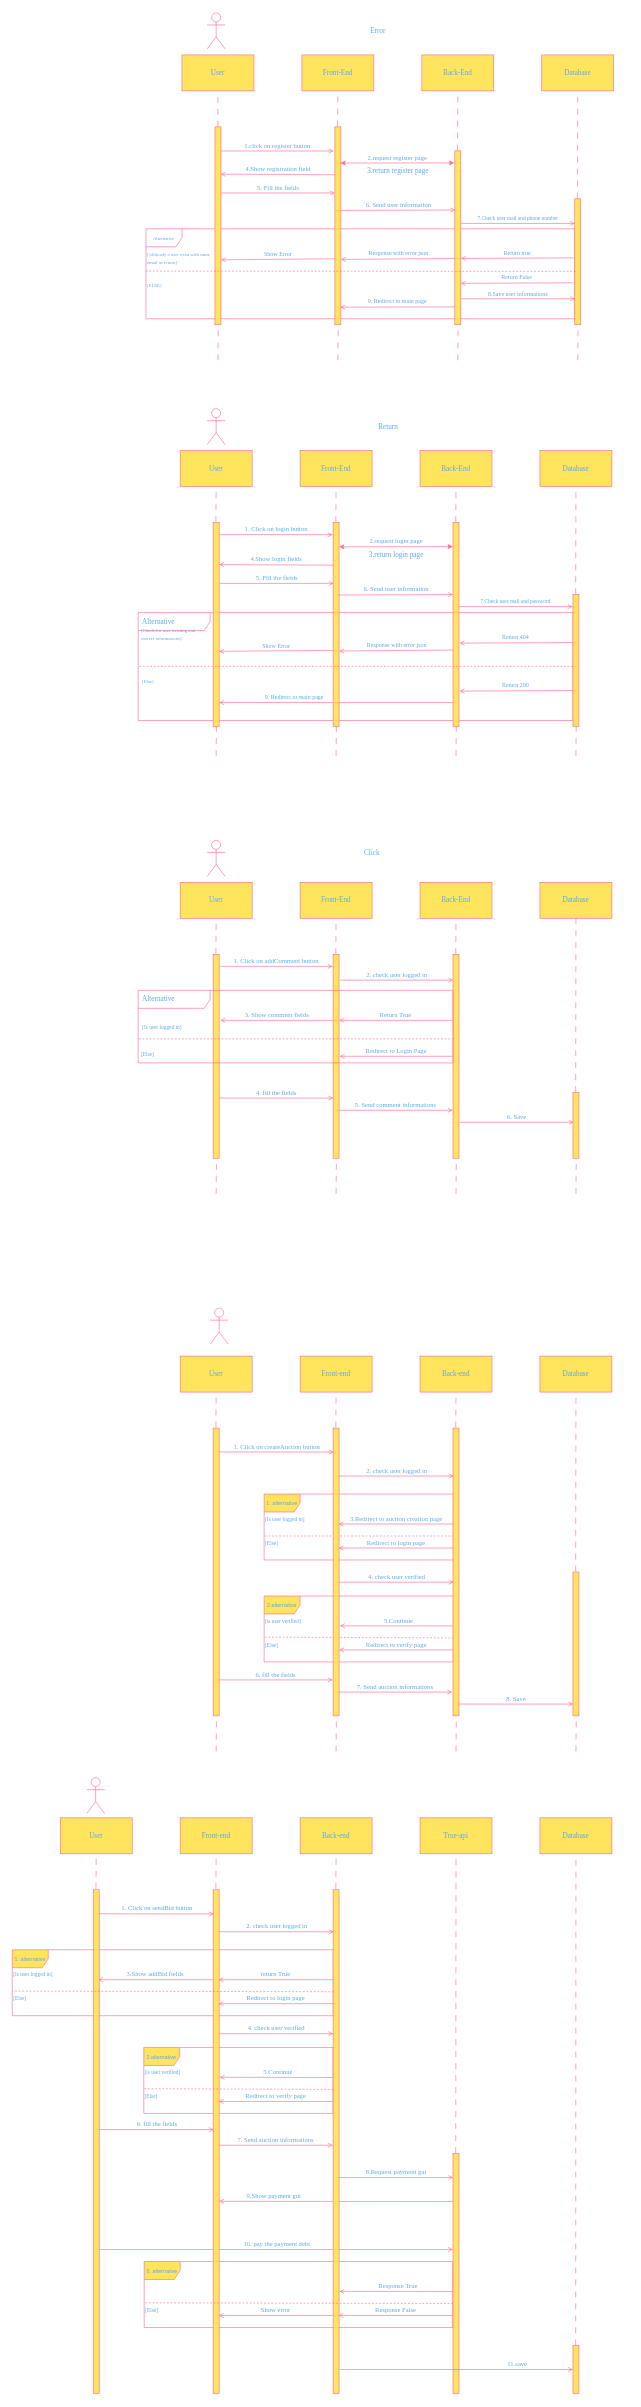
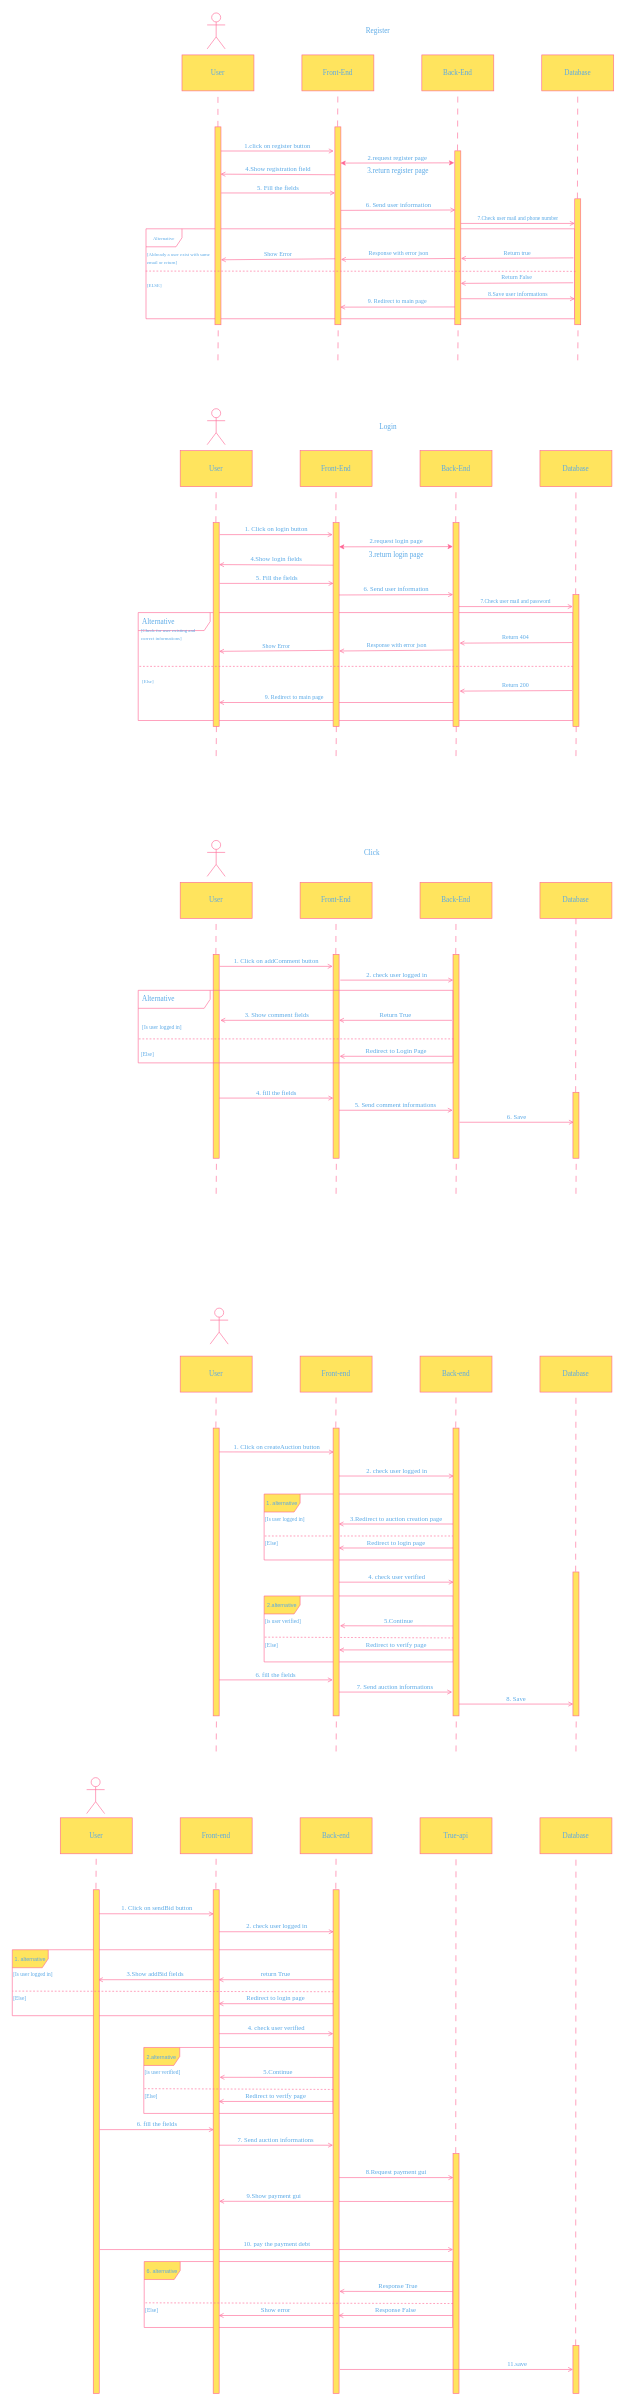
node "Error": label "Error" -> "Register"
node "Return": label "Return" -> "Login"
